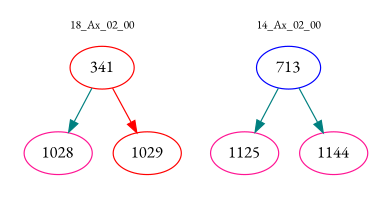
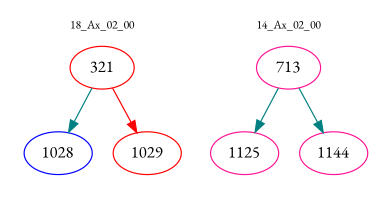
node "341": label "341" -> "321"
node "713": color blue -> deeppink
node "1028": color deeppink -> blue
